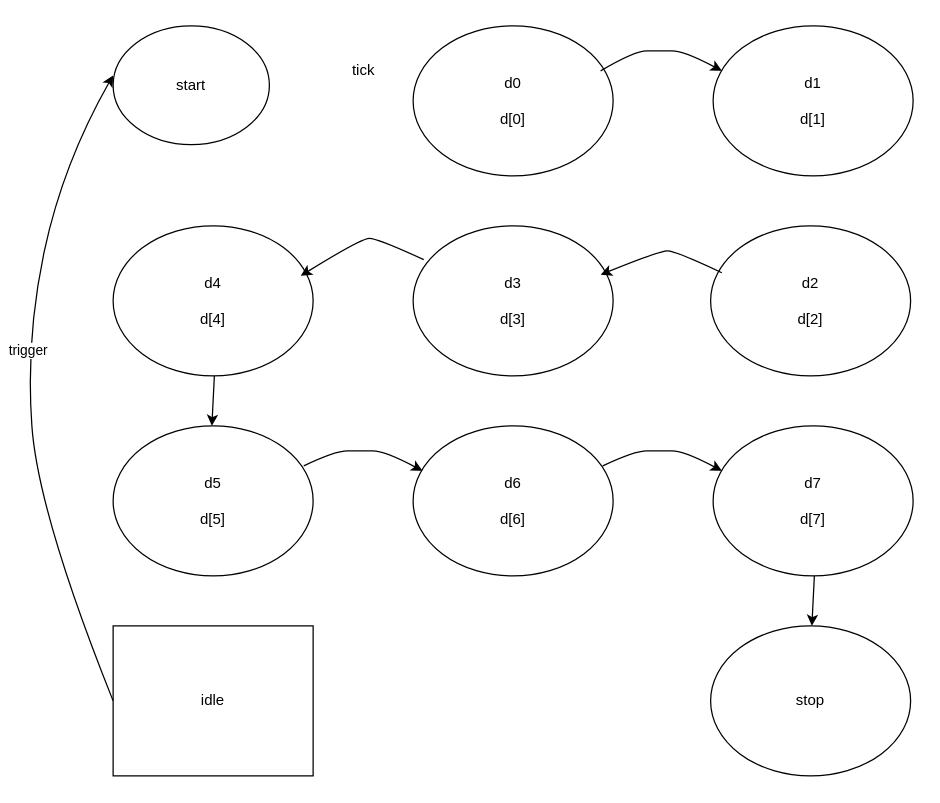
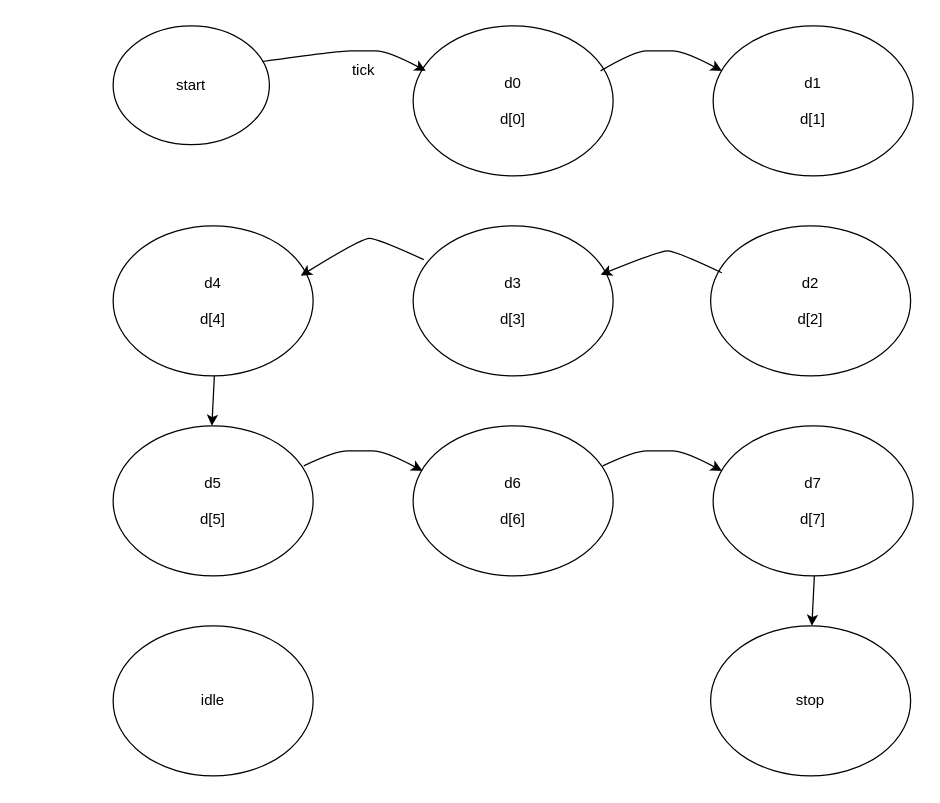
edge "start" -> "d0 d[0]": added
edge "idle" -> "start": removed, label "trigger"
node "idle": shape rectangle -> ellipse
